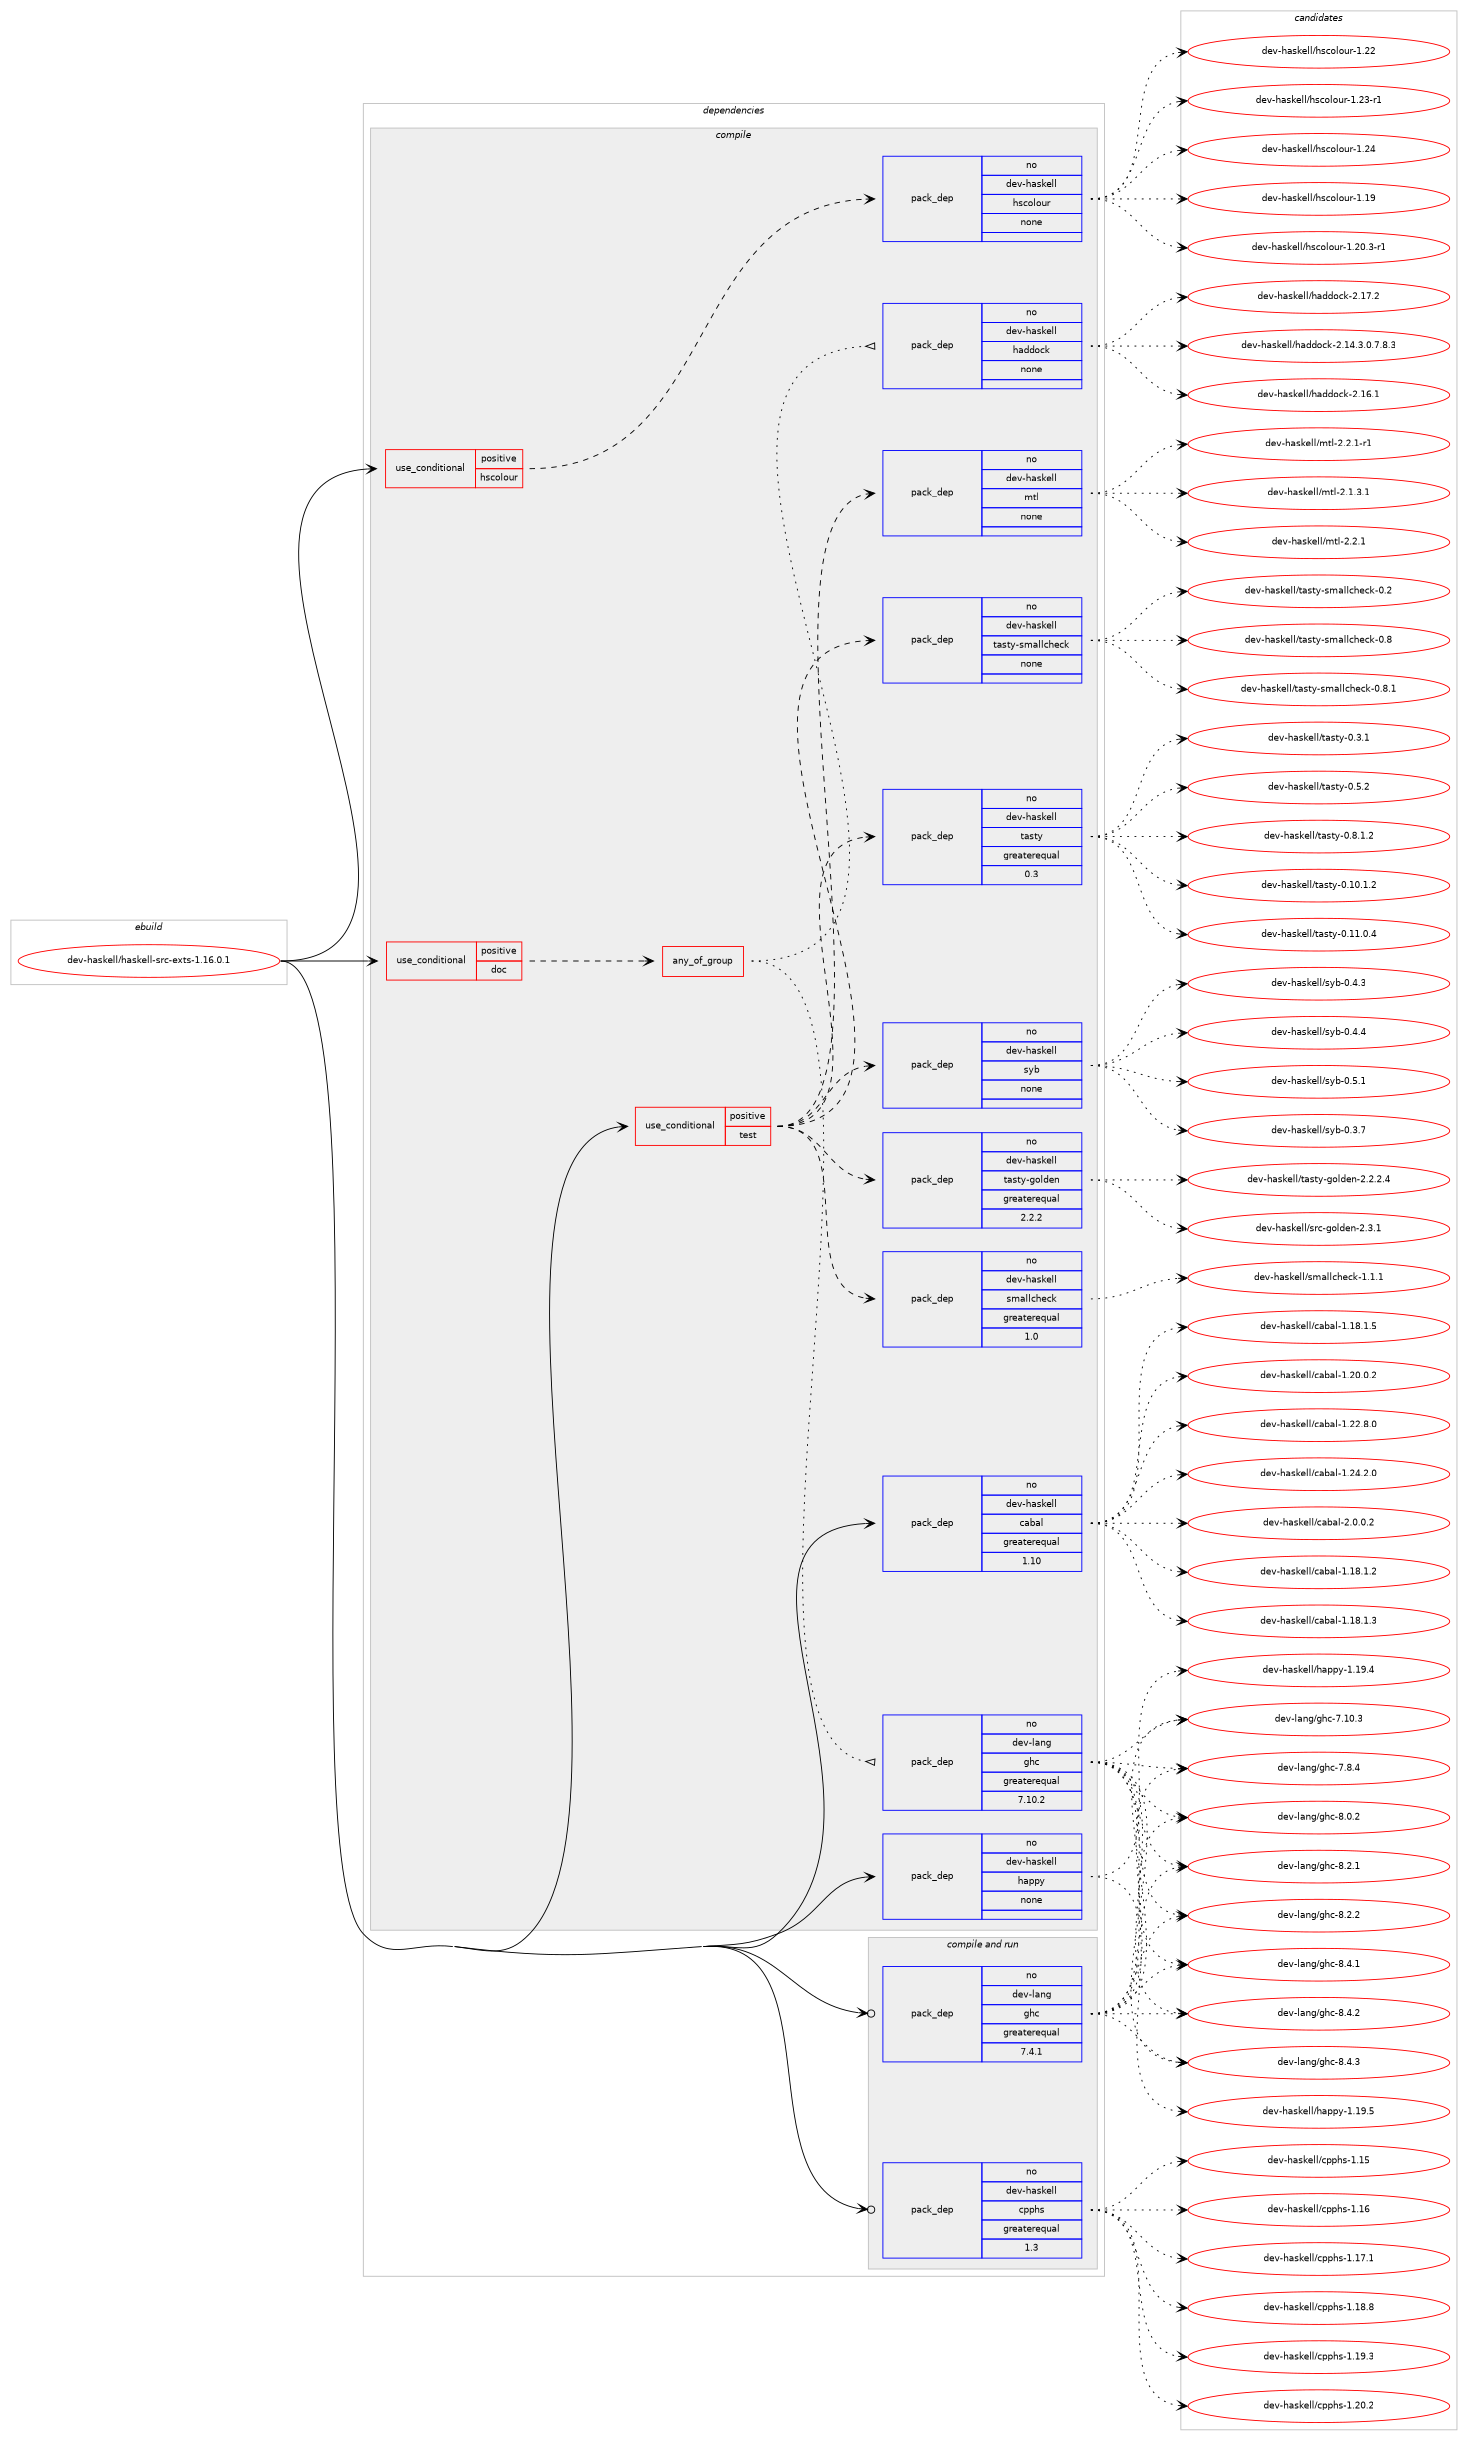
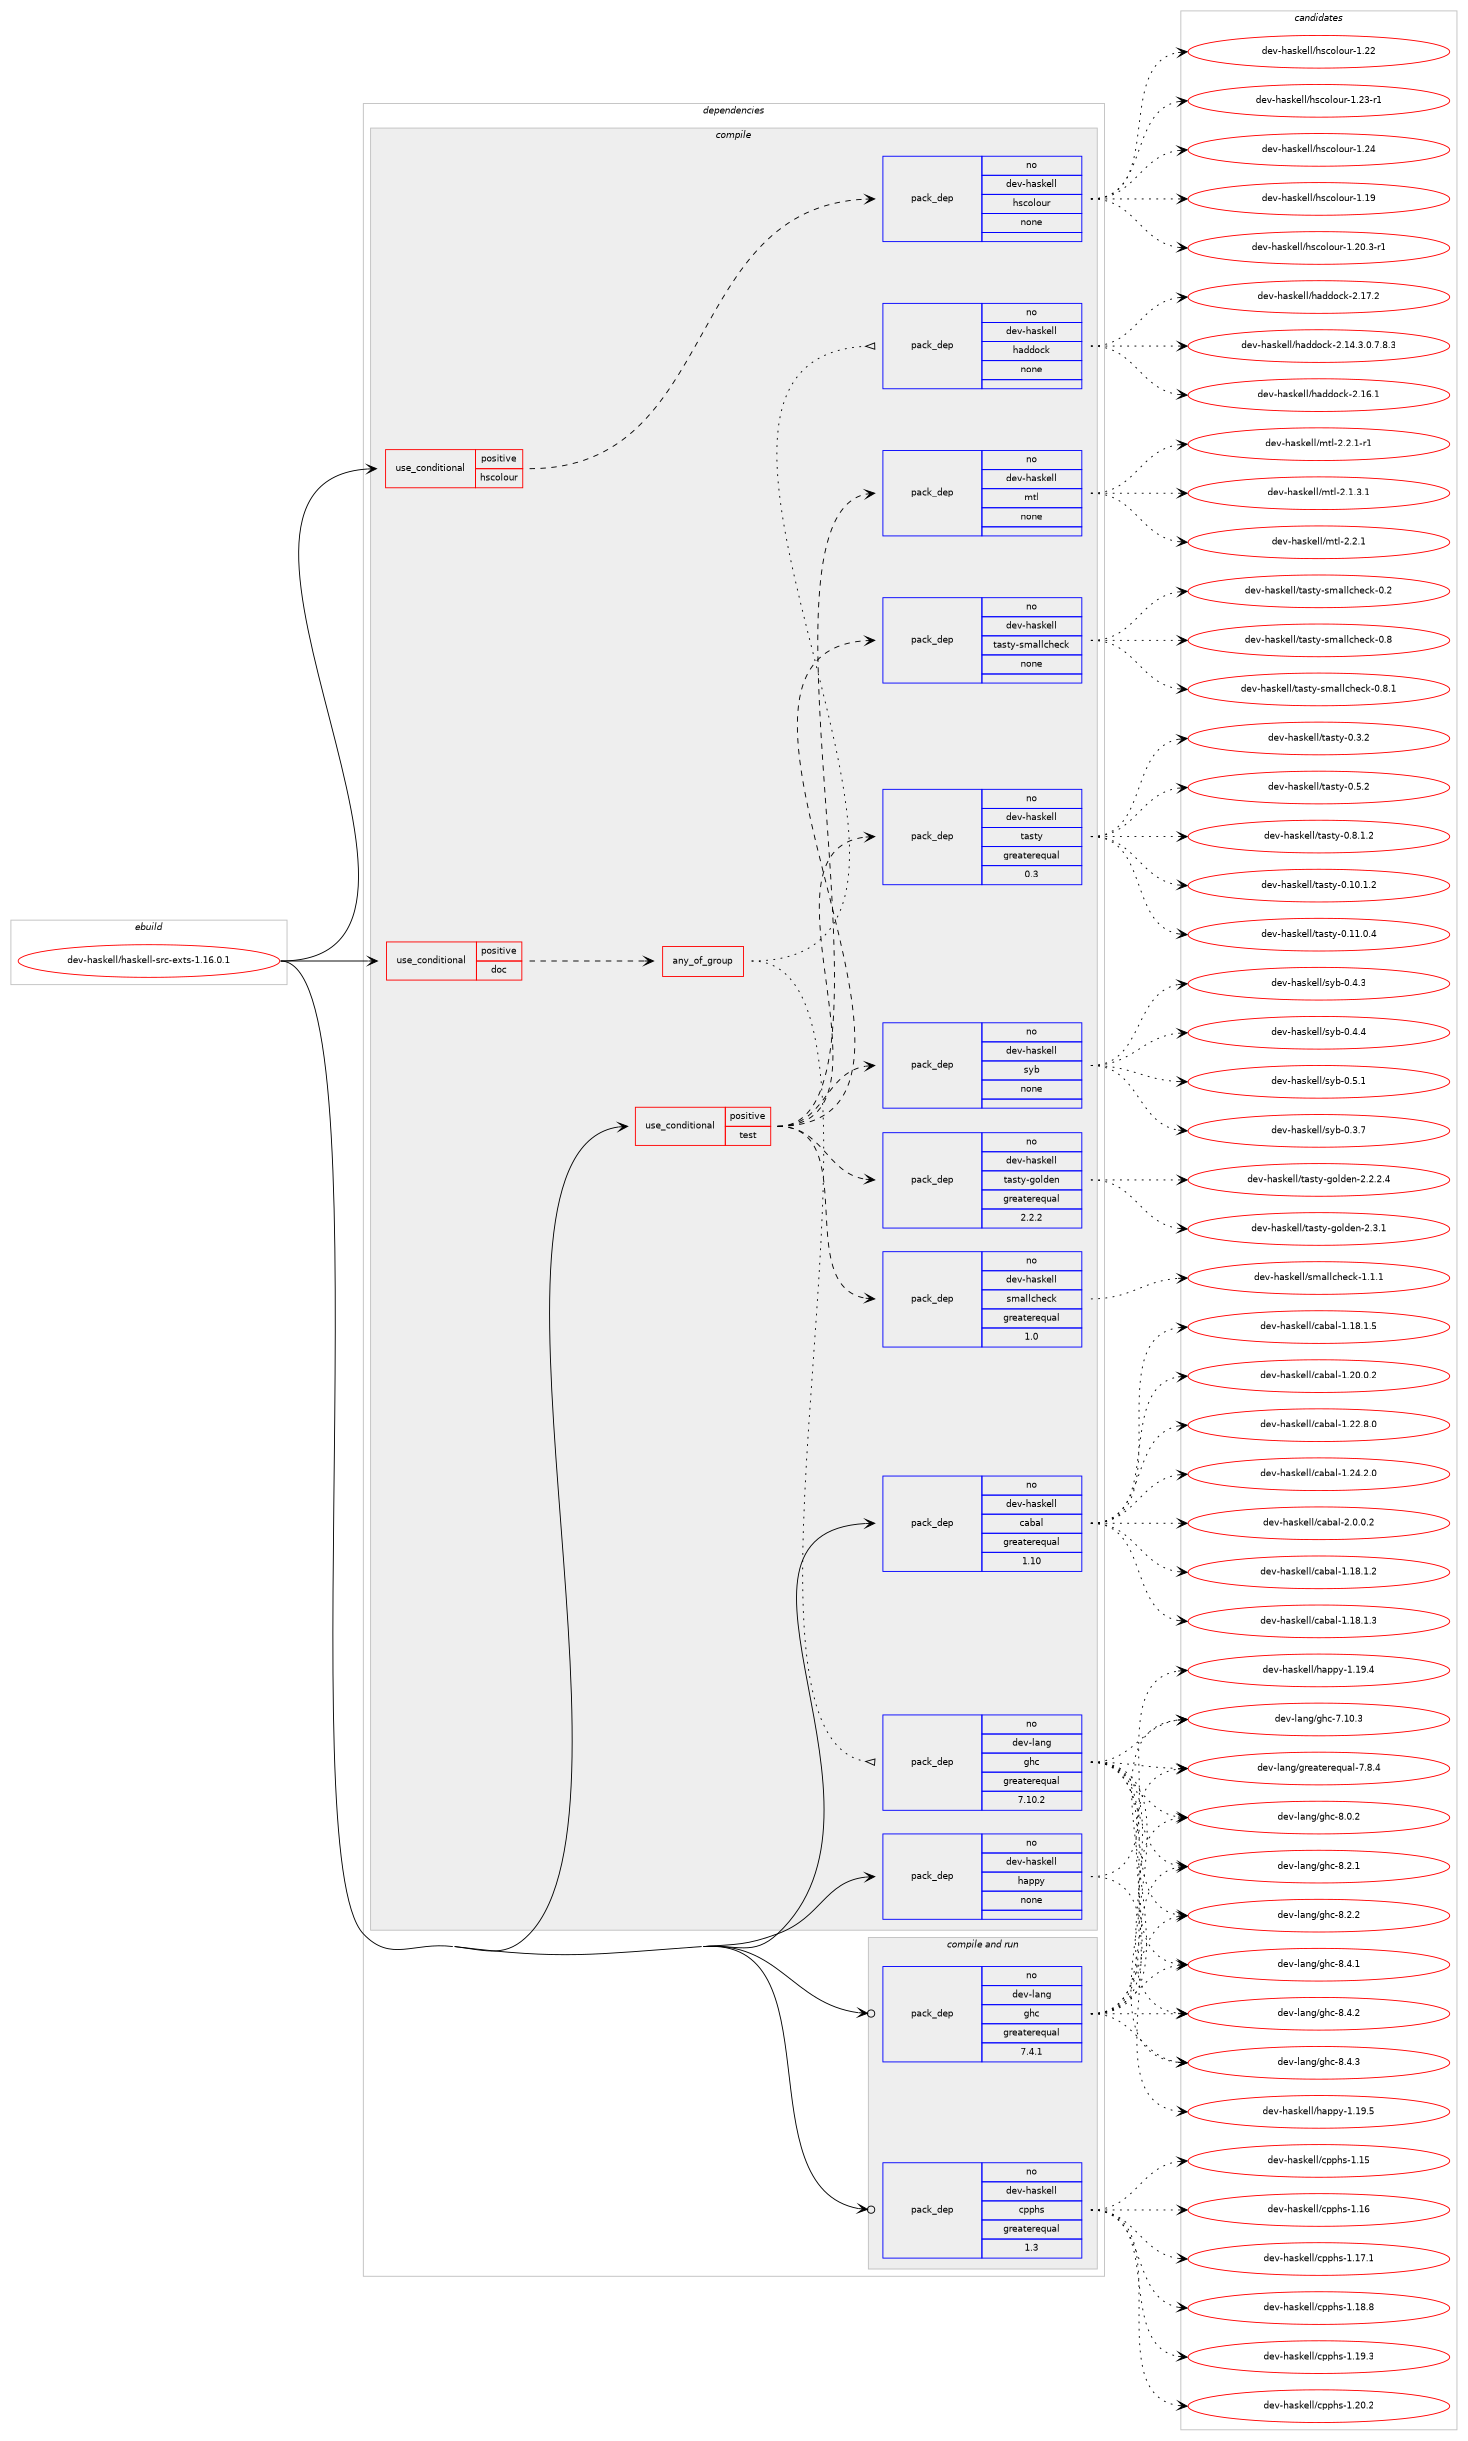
node "dev-haskell/tasty-0.3.1": label "dev-haskell/tasty-0.3.1" -> "dev-haskell/tasty-0.3.2"
node "dev-haskell/src-golden-2.3.1": label "dev-haskell/src-golden-2.3.1" -> "dev-haskell/tasty-golden-2.3.1"
node "dev-lang/ghc-7.8.4": label "dev-lang/ghc-7.8.4" -> "dev-lang/greaterequal-7.8.4"
